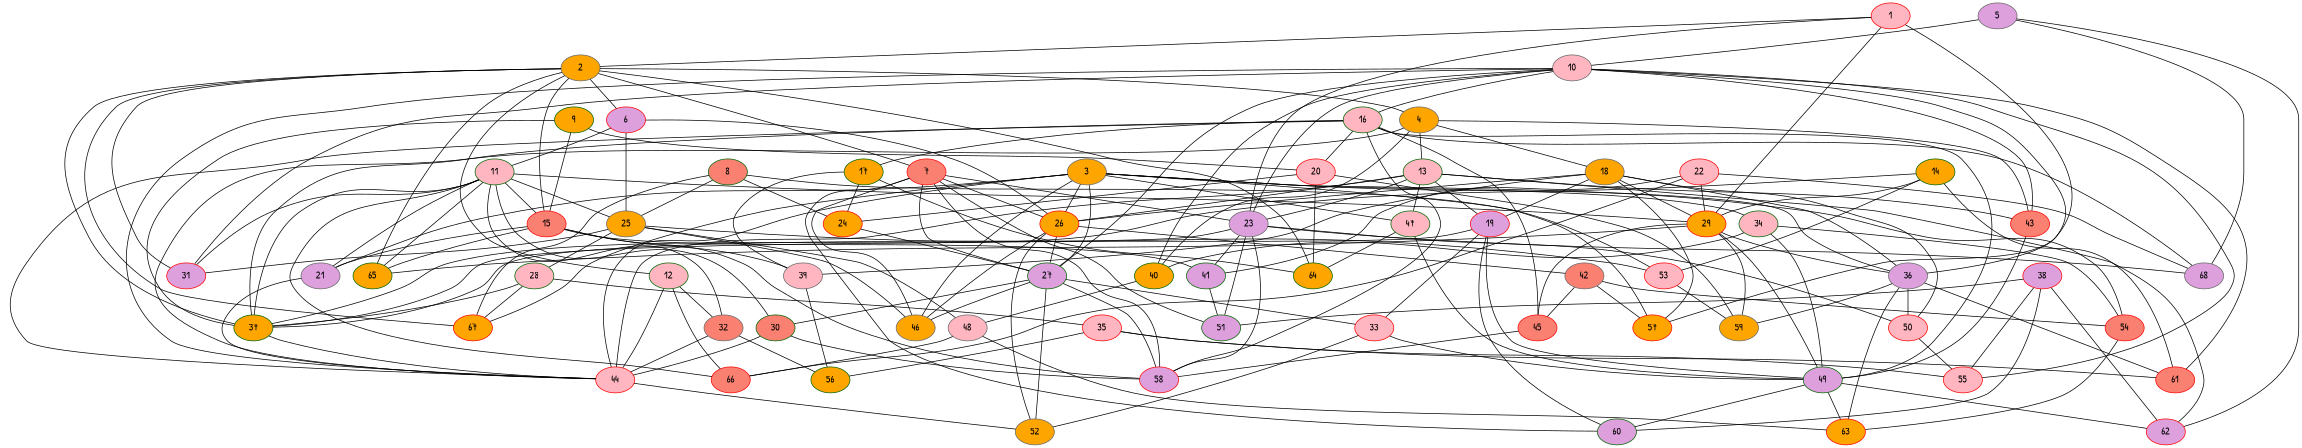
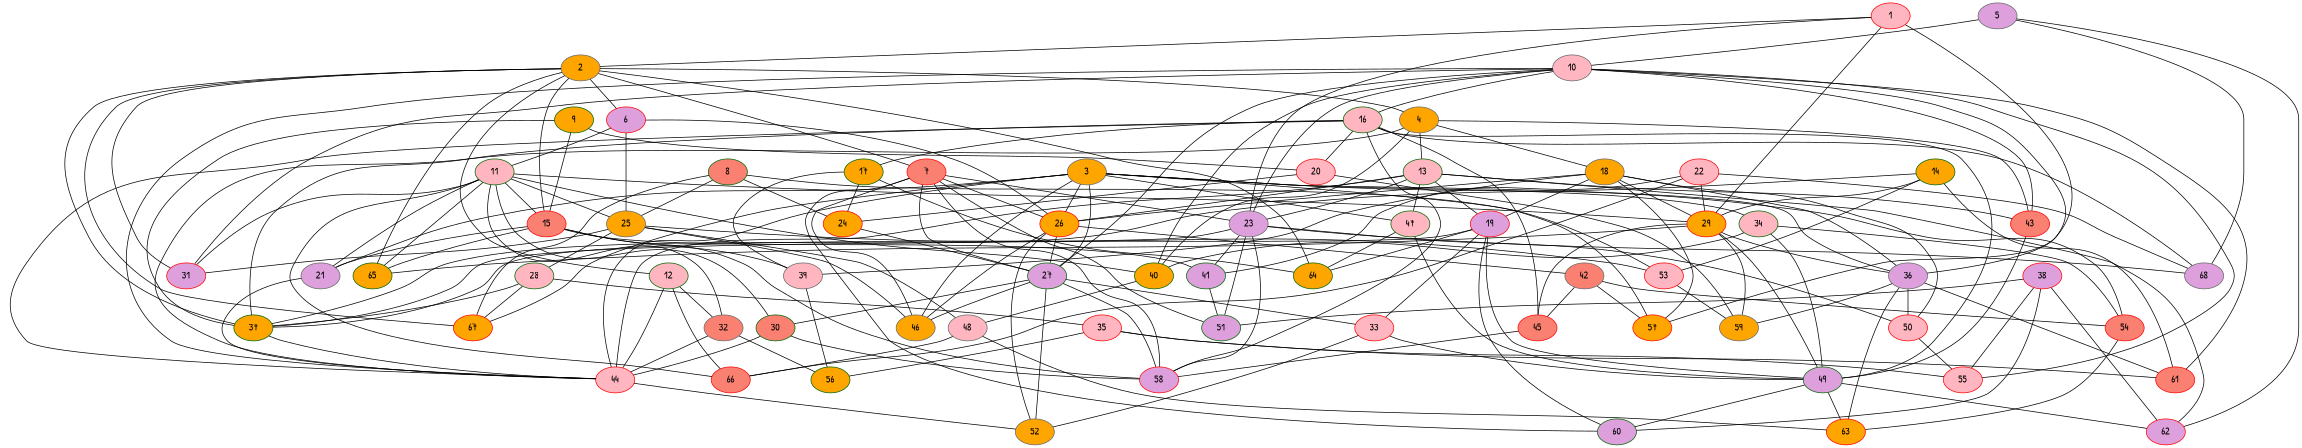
edge "11" -- "37": now "11" -- "40"
edge "20" -- "64": now "19" -- "64"
